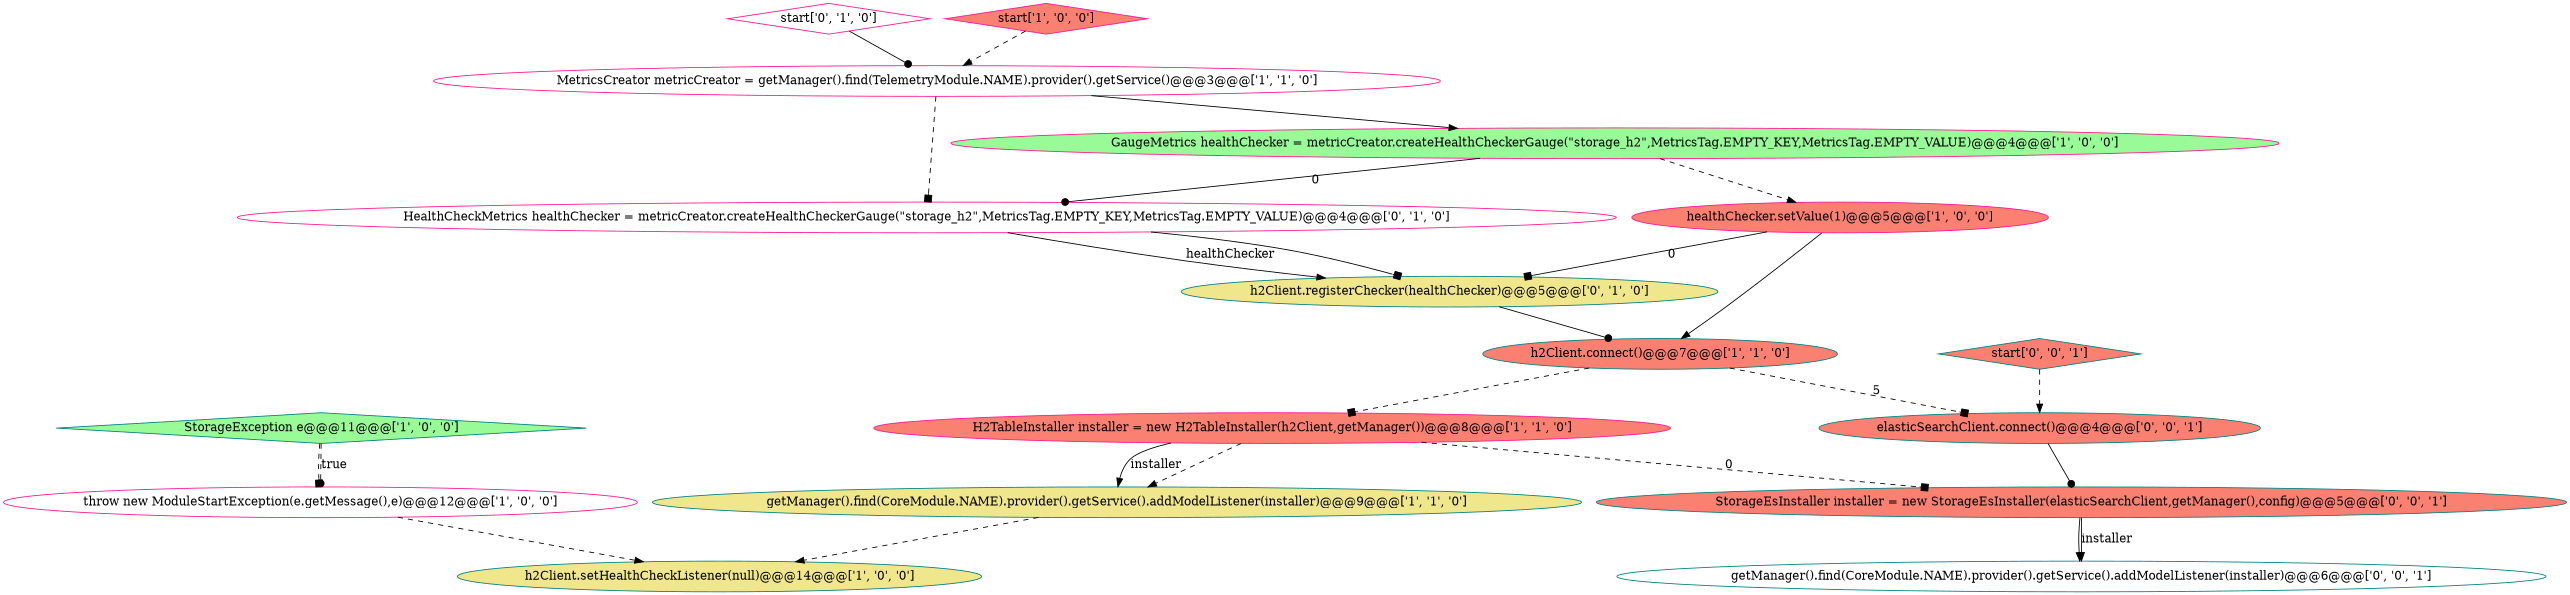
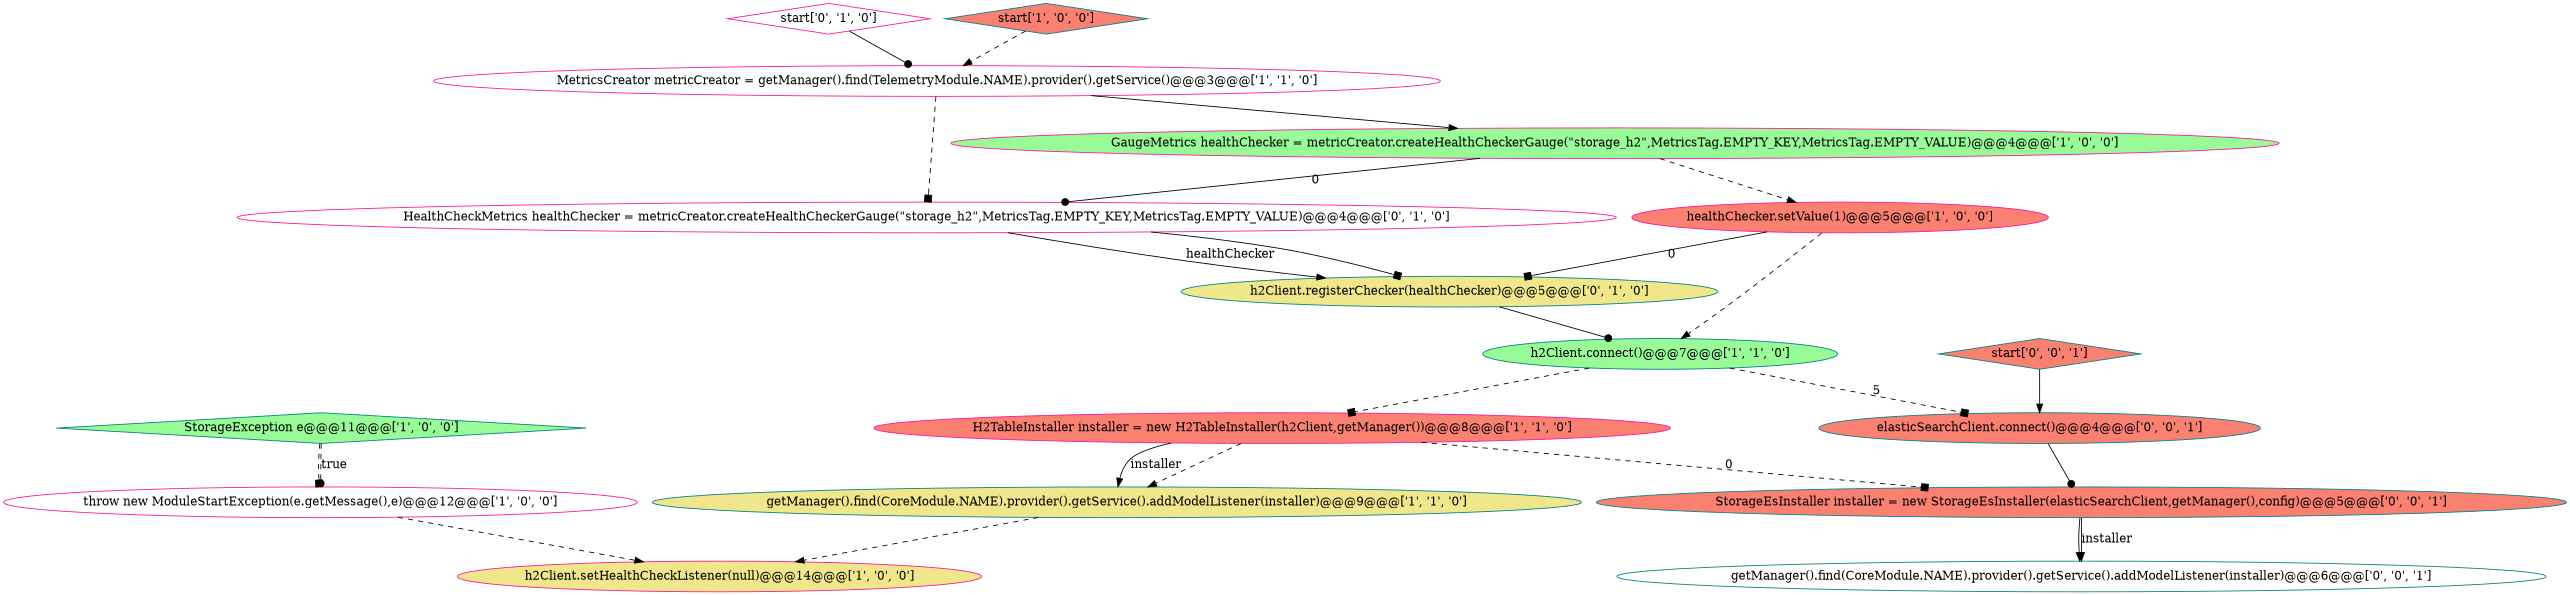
node "start['1', '0', '0']": color deeppink -> teal
edge "healthChecker.setValue(1)@@@5@@@['1', '0', '0']" -> "h2Client.connect()@@@7@@@['1', '1', '0']": style solid -> dashed
node "h2Client.connect()@@@7@@@['1', '1', '0']": fillcolor salmon -> palegreen
edge "start['0', '0', '1']" -> "elasticSearchClient.connect()@@@4@@@['0', '0', '1']": style dashed -> solid
node "h2Client.setHealthCheckListener(null)@@@14@@@['1', '0', '0']": color teal -> deeppink
